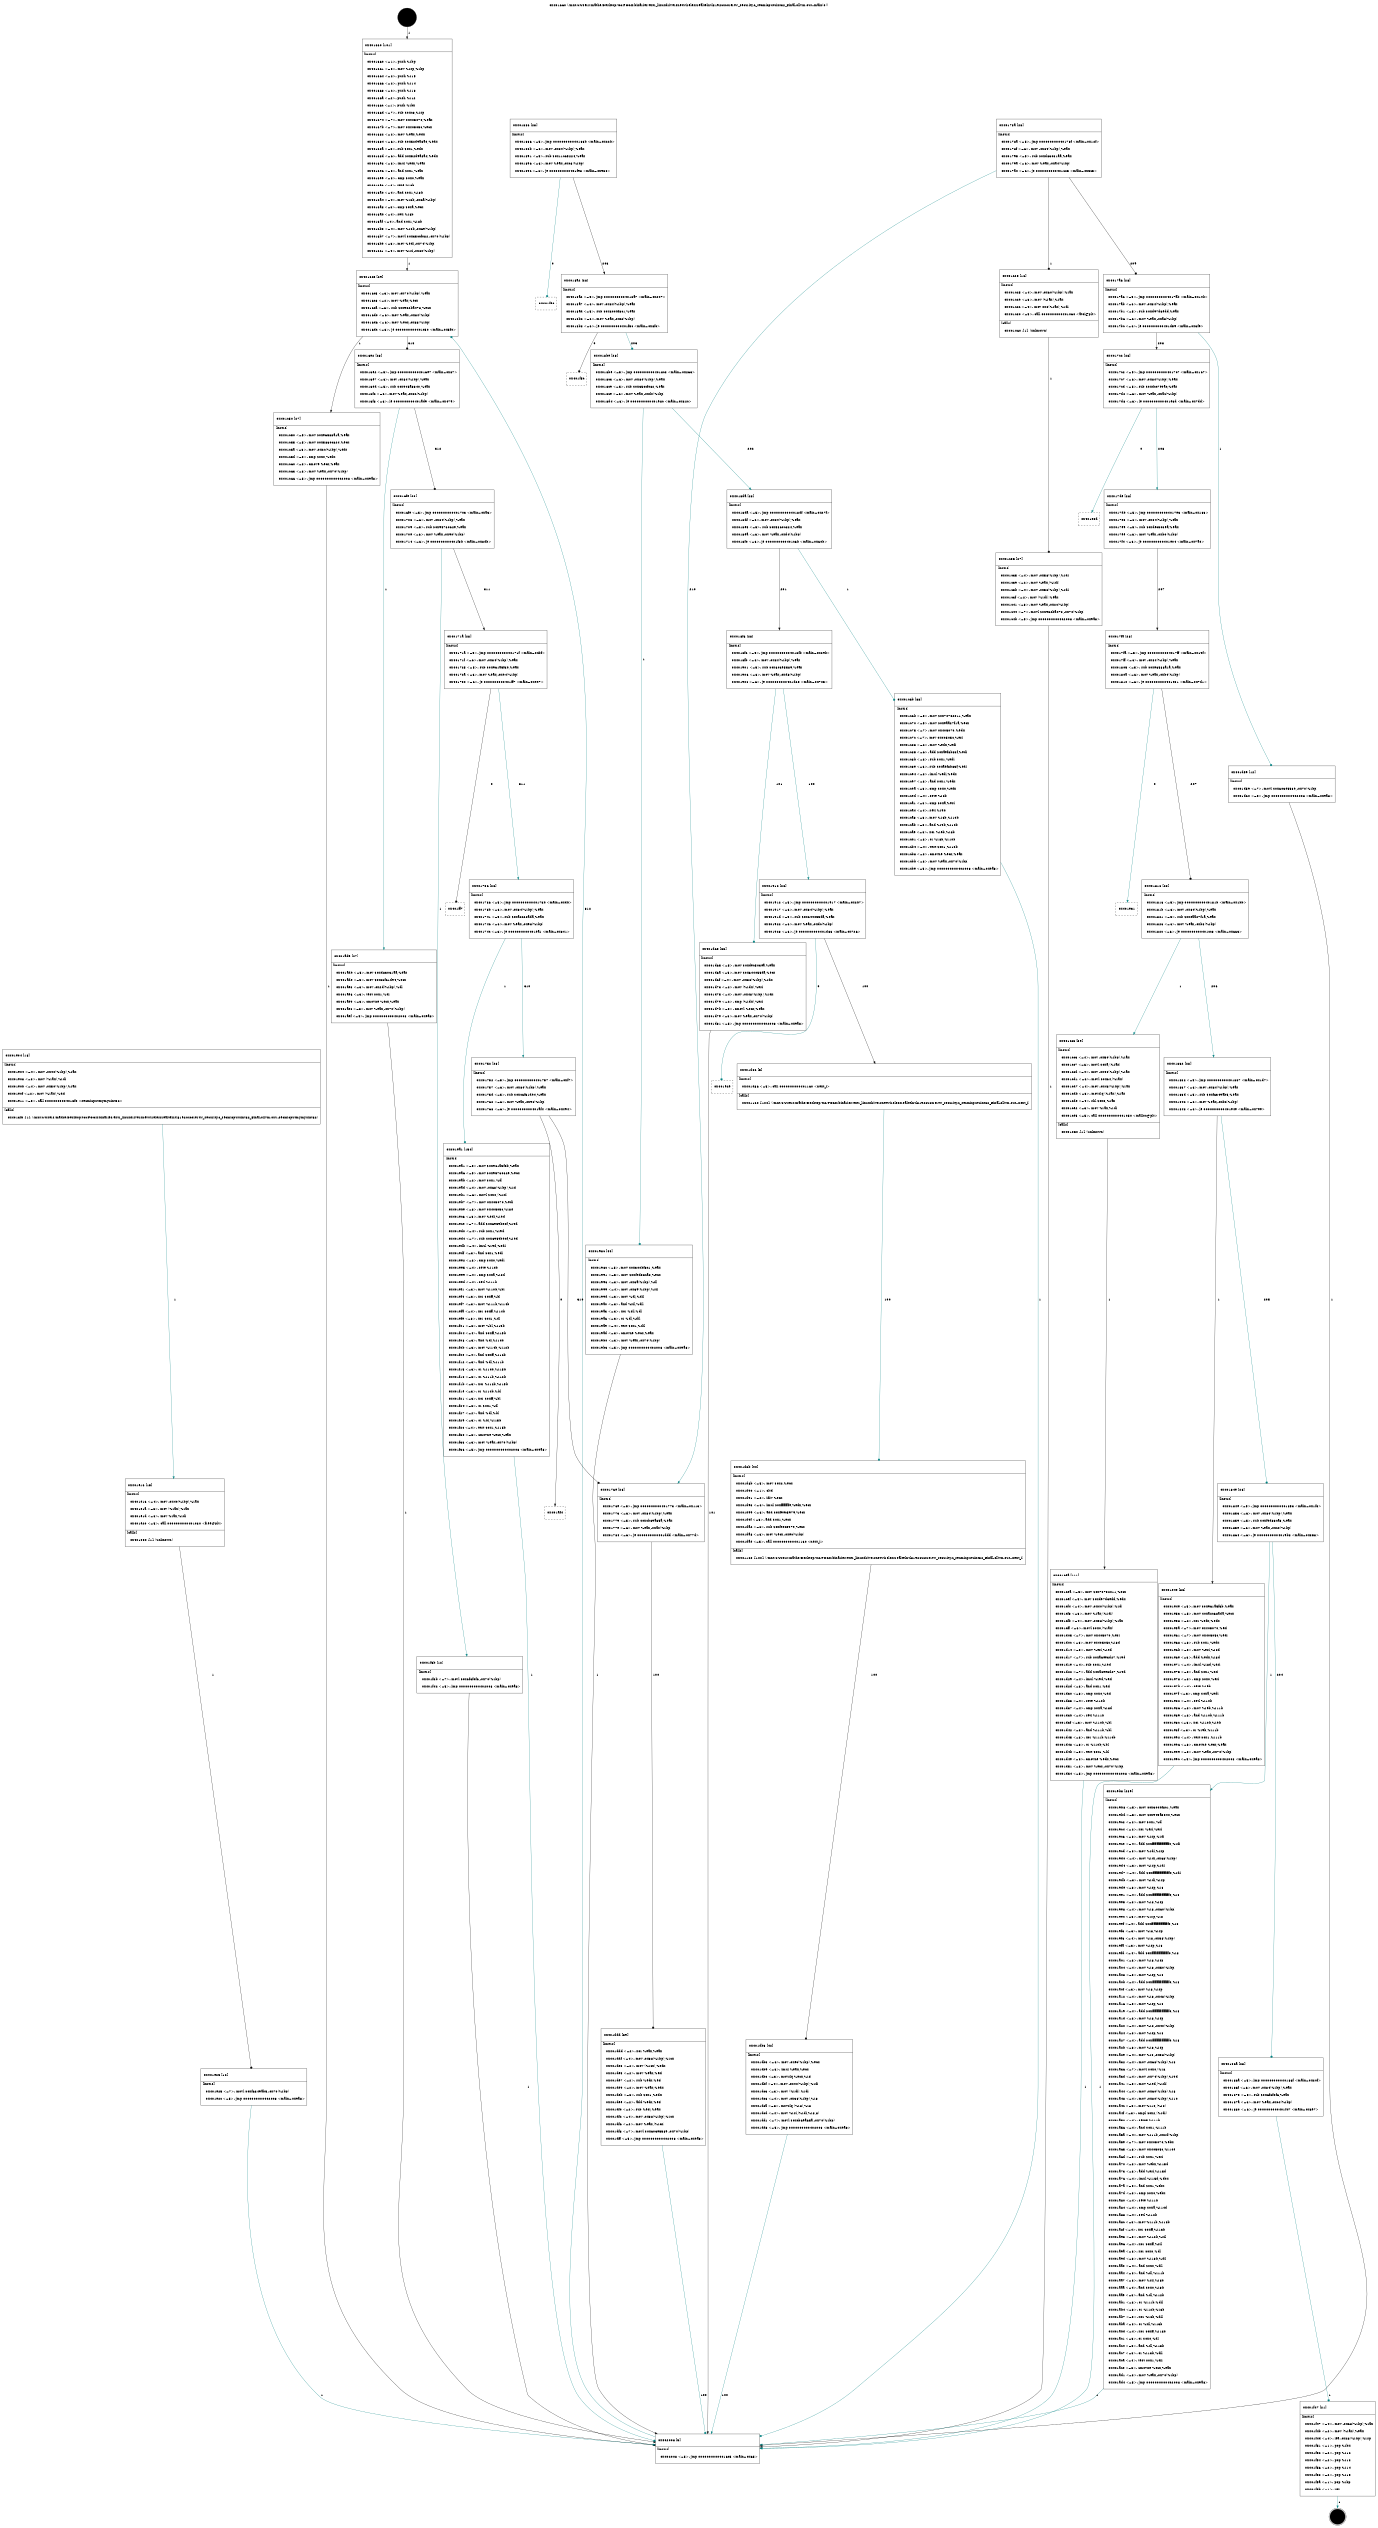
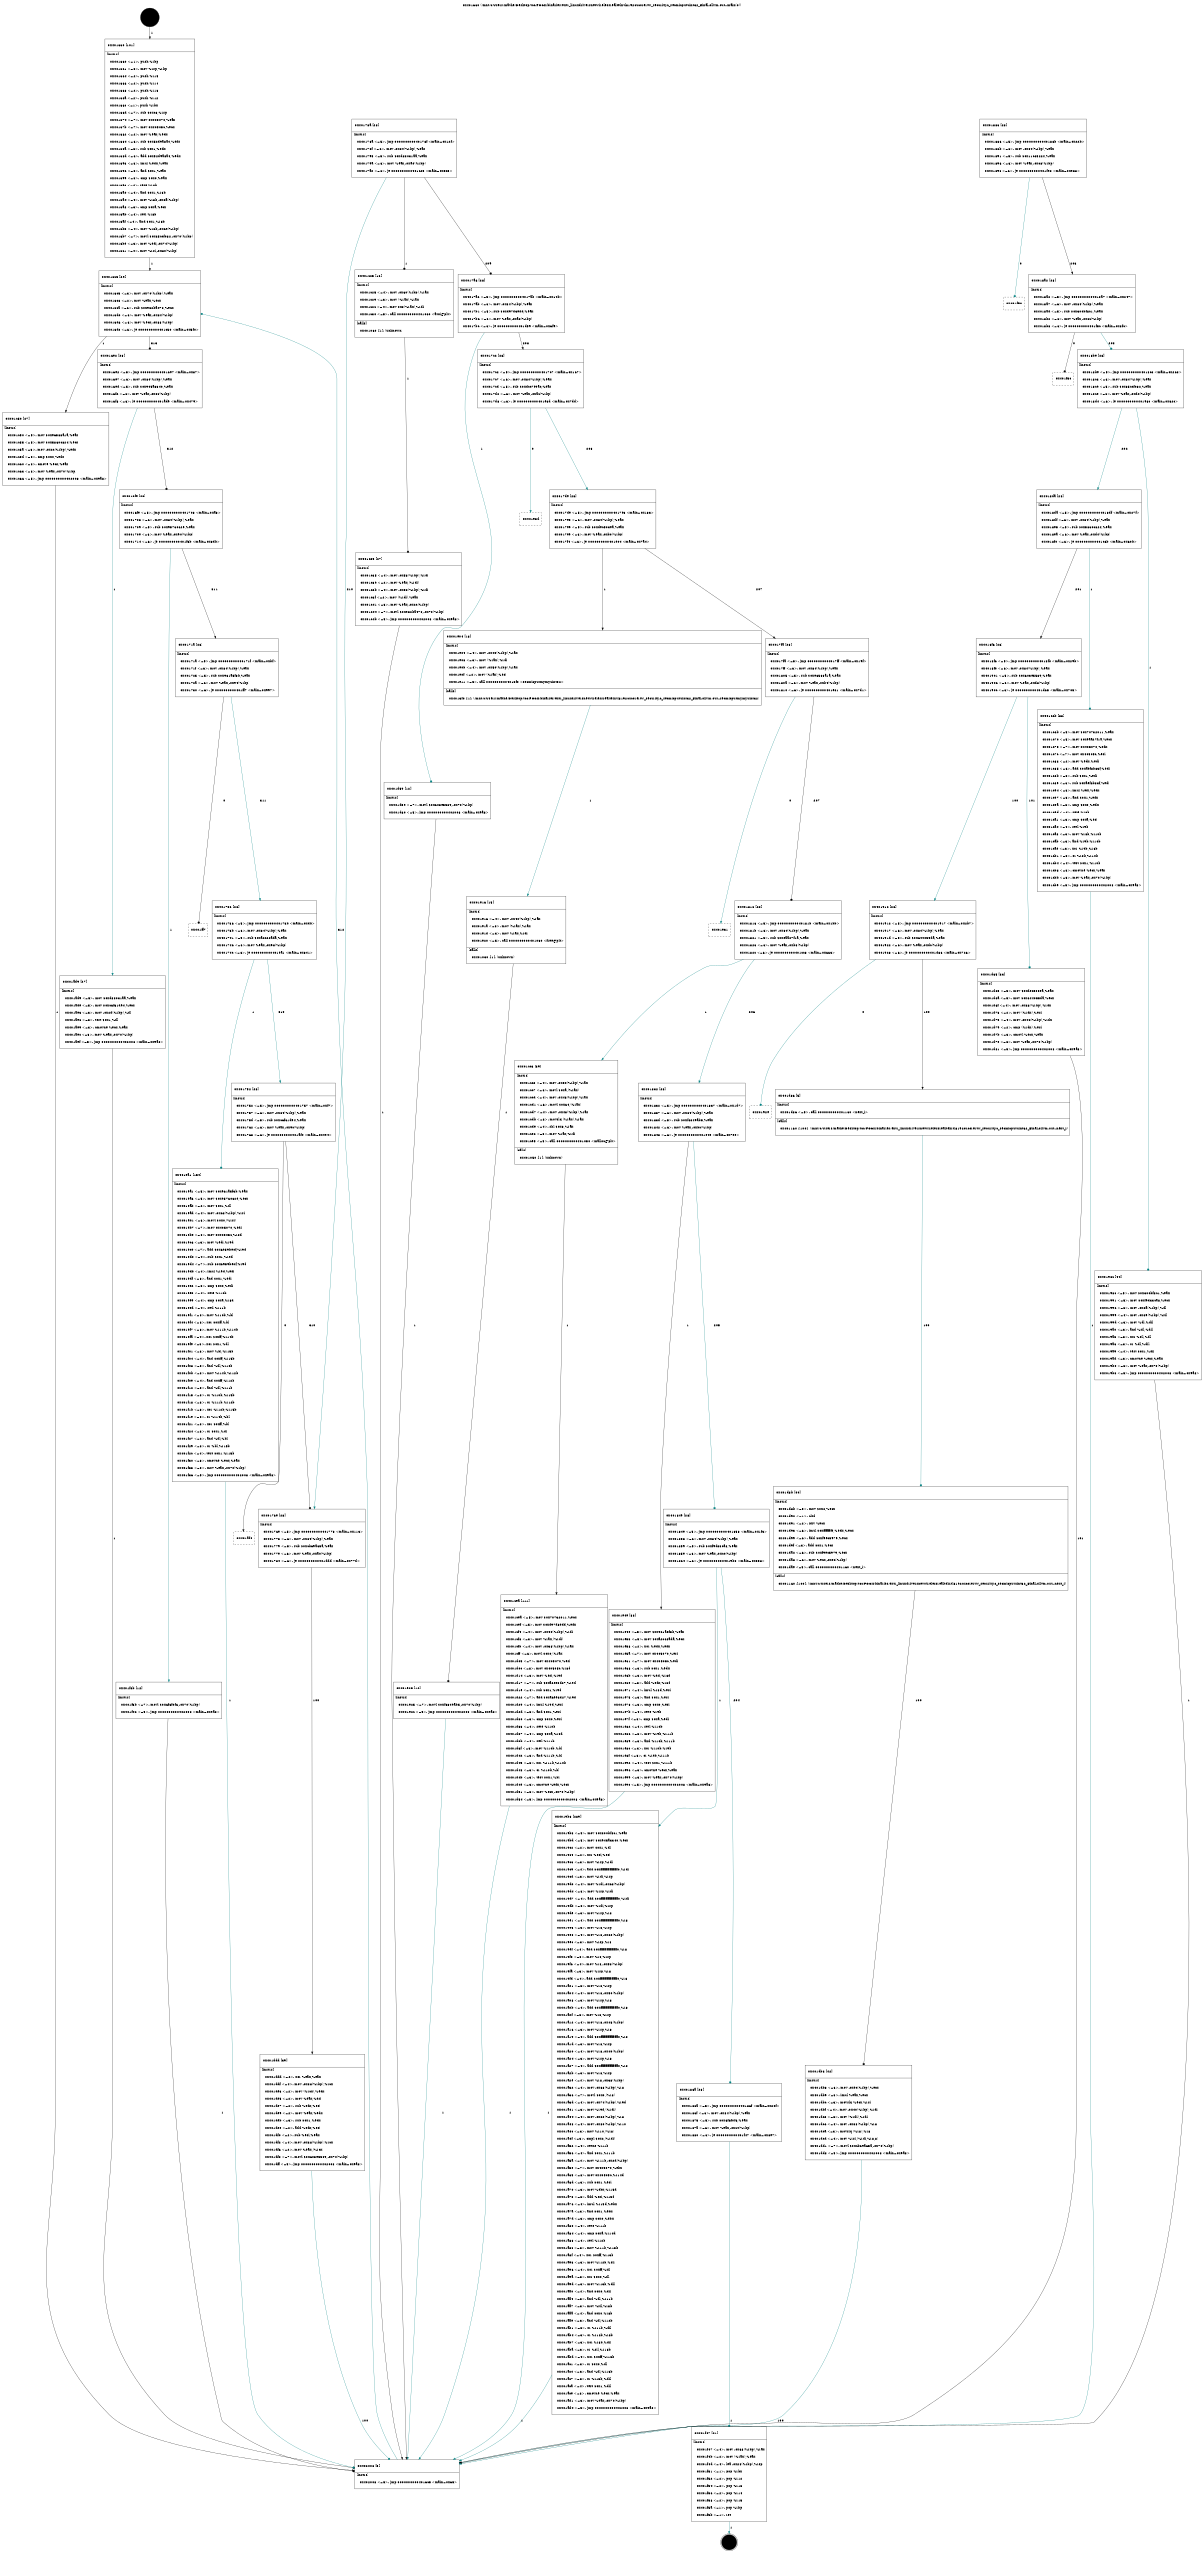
edge "0x4017de [28]" -> "0x401e04 [18]": added, label "1"
edge "0x40176e [28]" -> "0x401ddd [39]": arrowhead dot -> normal
